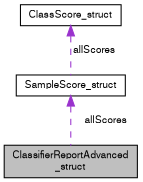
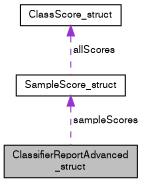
edge "ClassifierReportAdvanced _struct" -> "SampleScore_struct": label " allScores" -> " sampleScores"
